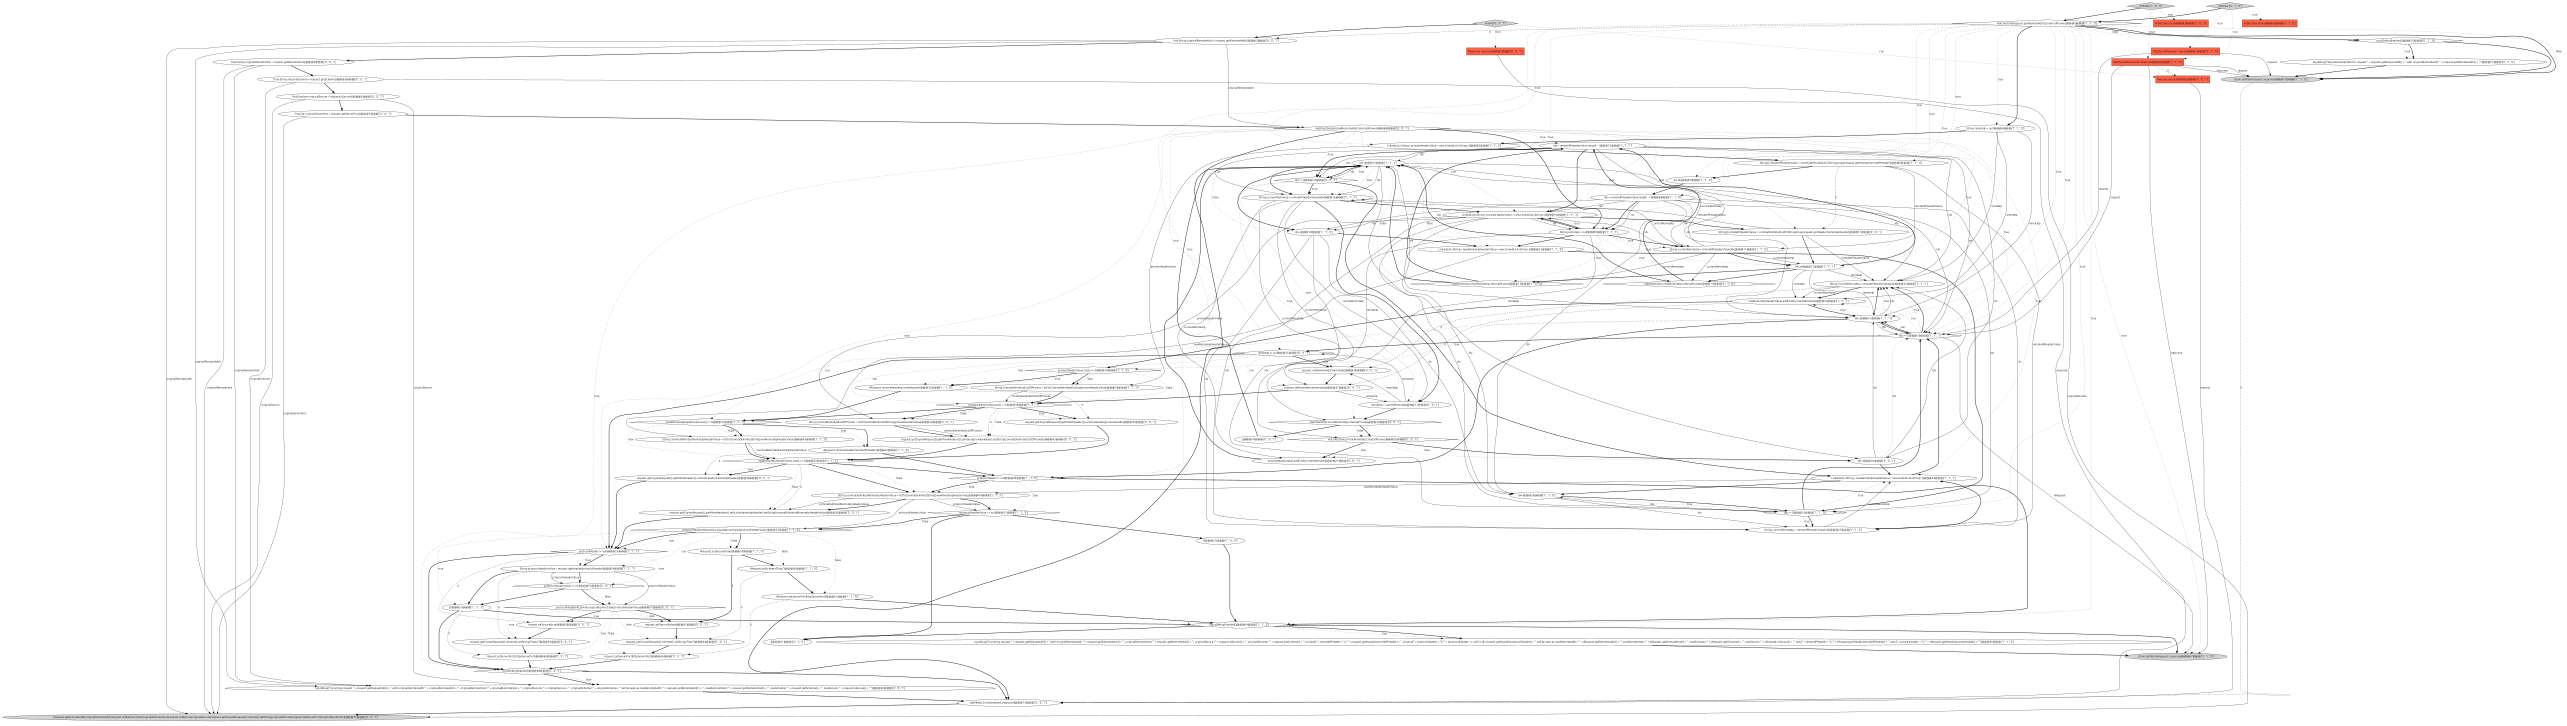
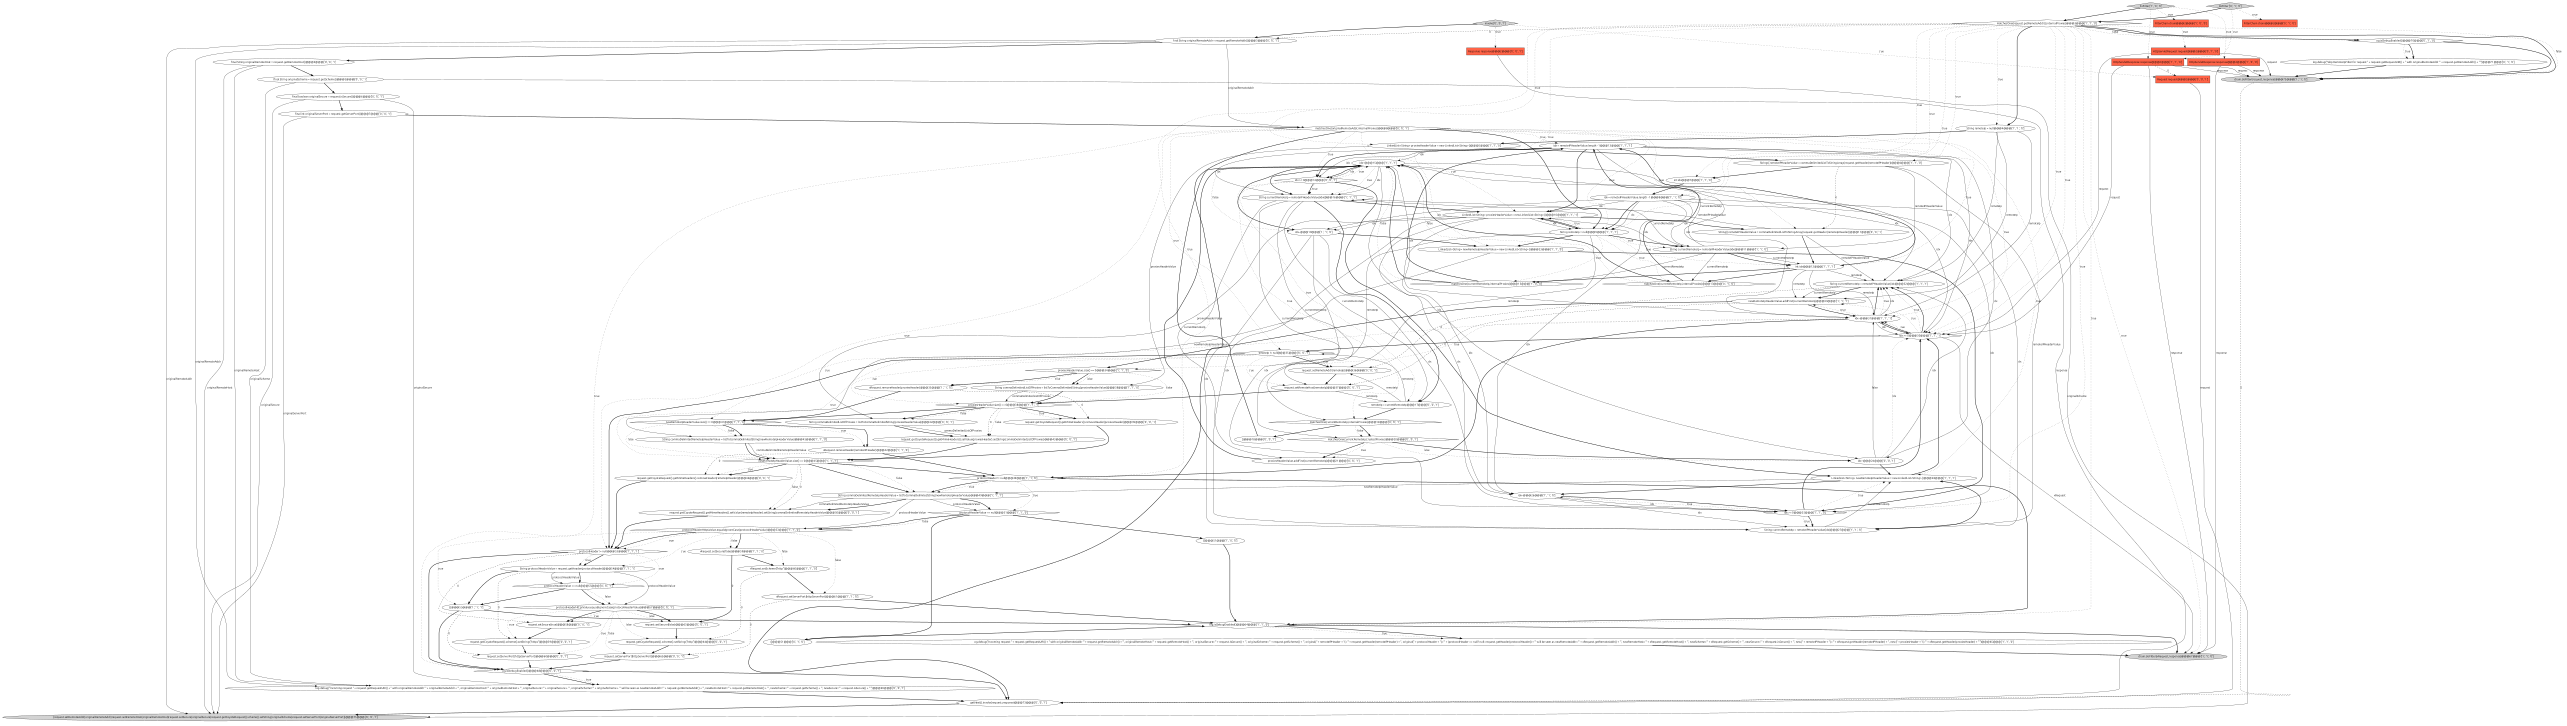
edge "doFilter['0', '1', '0']" -> "HttpServletRequest request@@@2@@@['0', '1', '0']": now "FilterChain chain@@@2@@@['1', '0', '0']" -> "HttpServletRequest request@@@2@@@['0', '1', '0']"
node "HttpServletResponse response@@@2@@@['1', '0', '0']": added
edge "remoteIp != null@@@35@@@['0', '0', '1']" -> "xRequest.removeHeader(proxiesHeader)@@@35@@@['1', '1', '0']": now "remoteIp != null@@@35@@@['0', '0', '1']" -> "newRemoteIpHeaderValue.size() == 0@@@45@@@['1', '1', '1']"
edge "idx--@@@24@@@['0', '0', '1']" -> "idx--@@@31@@@['1', '1', '1']": label "idx" -> "false"
edge "log.isDebugEnabled()@@@64@@@['1', '1', '0']" -> "{}@@@51@@@['0', '1', '0']": reversed
